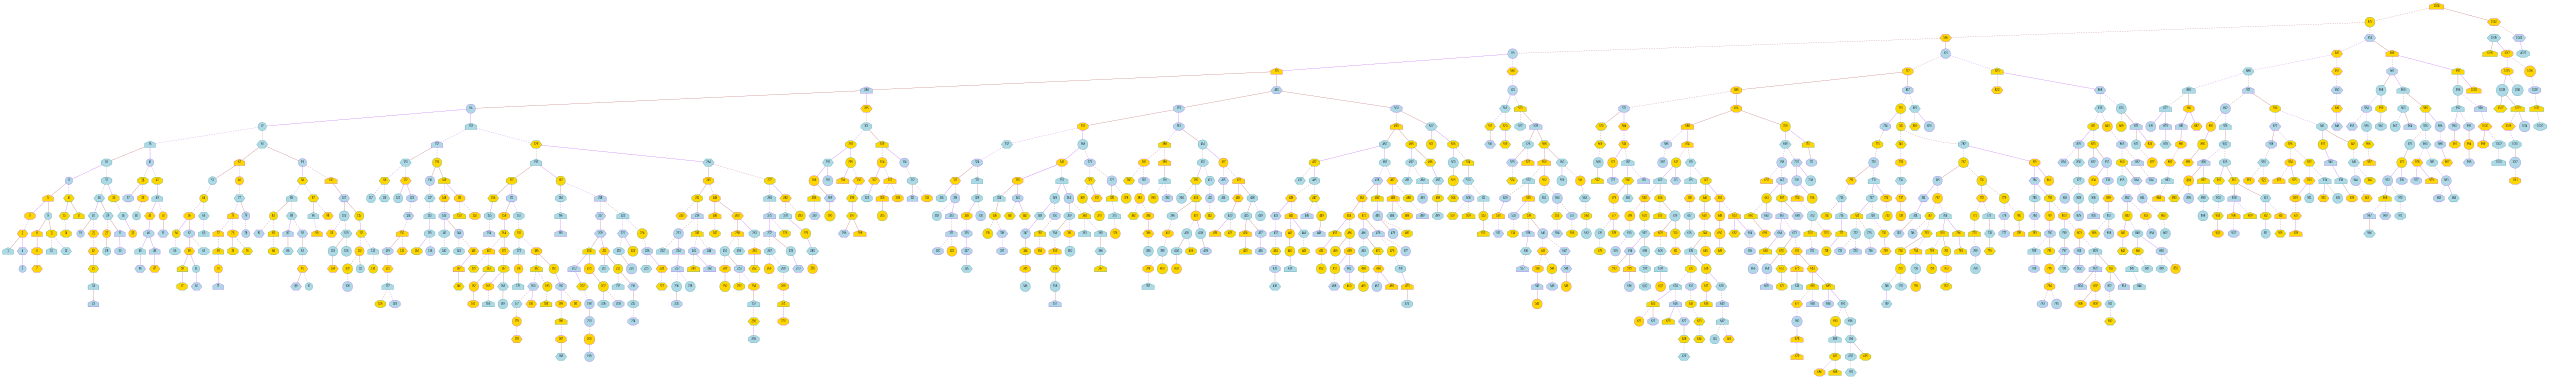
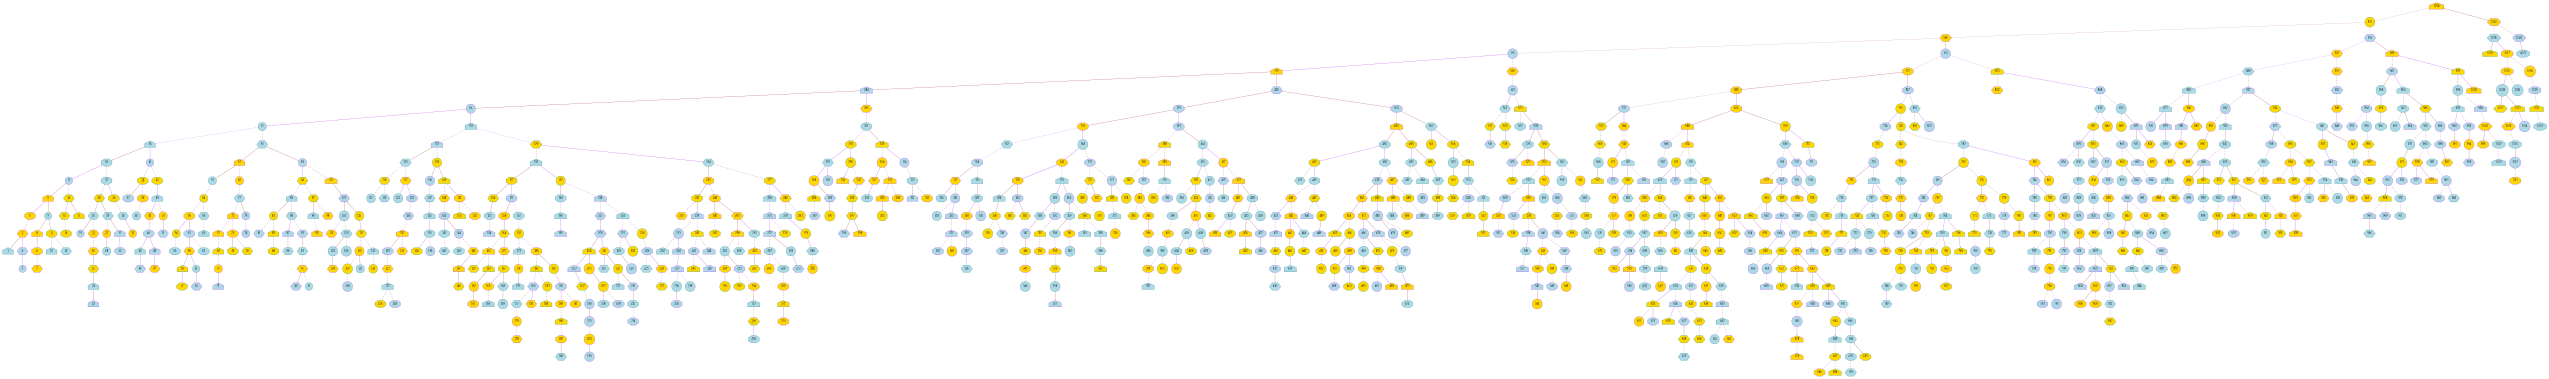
node "26": fillcolor lightblue -> gold
node "760": fillcolor gold -> lightblue
